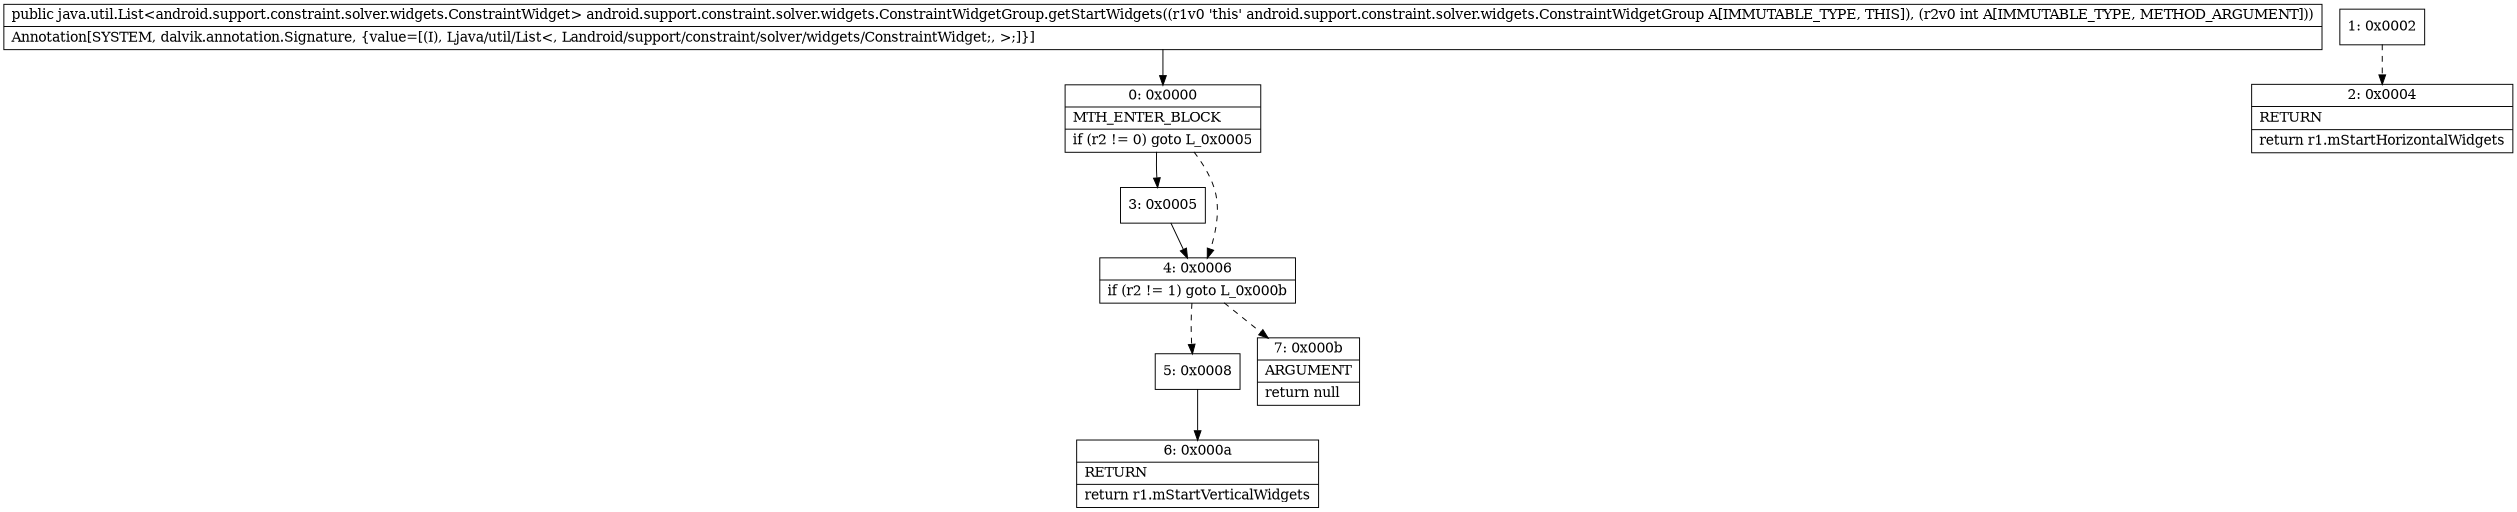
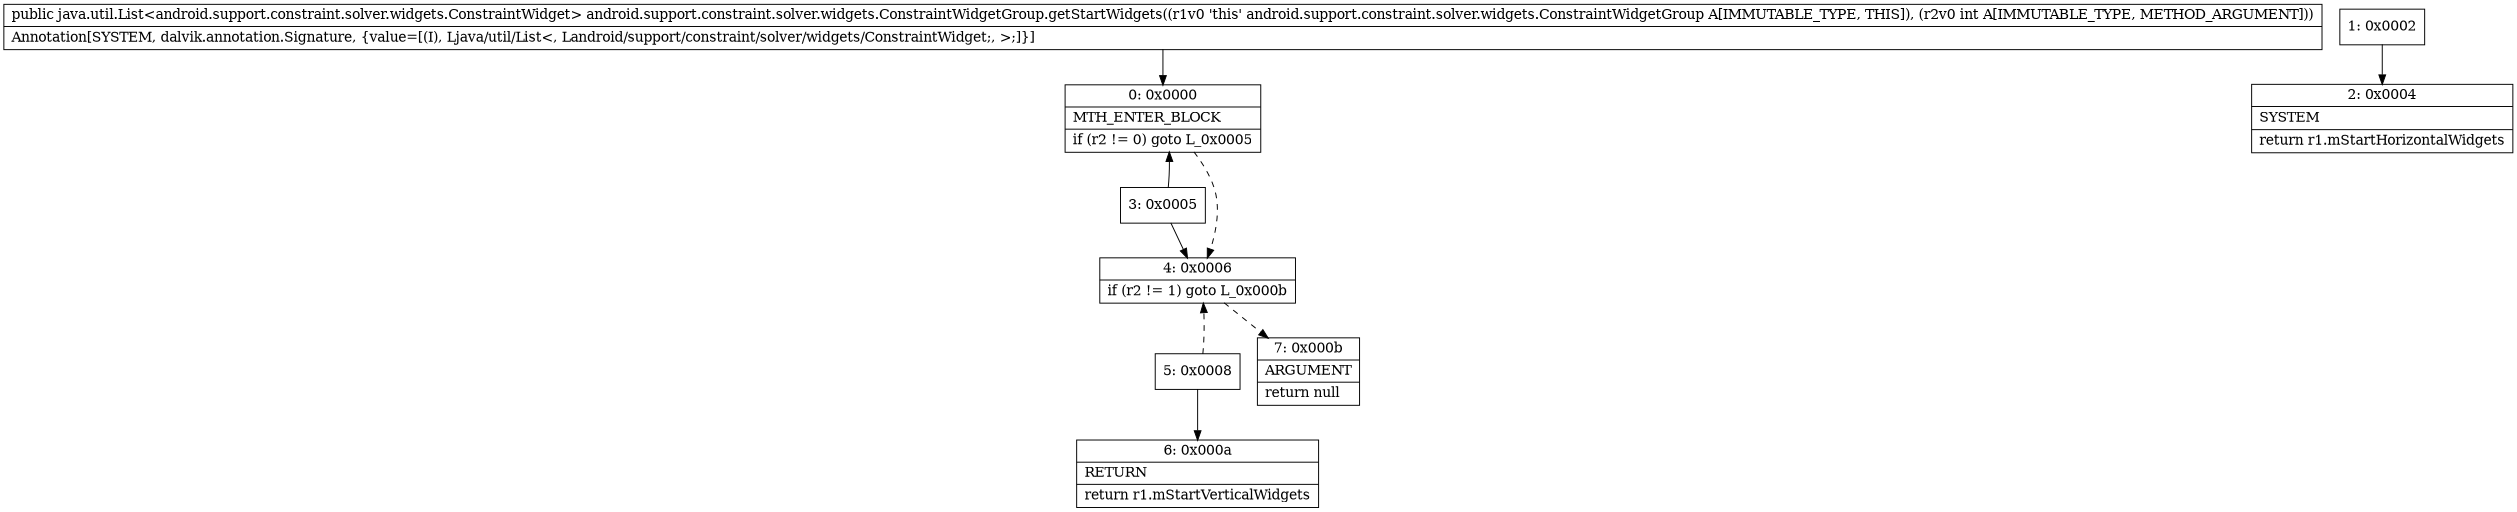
edge "1: 0x0002" -> "2: 0x0004": style dashed -> solid
node "2: 0x0004": text "RETURN" -> "SYSTEM"
edge "0: 0x0000" -> "3: 0x0005": reversed
edge "4: 0x0006" -> "5: 0x0008": reversed
